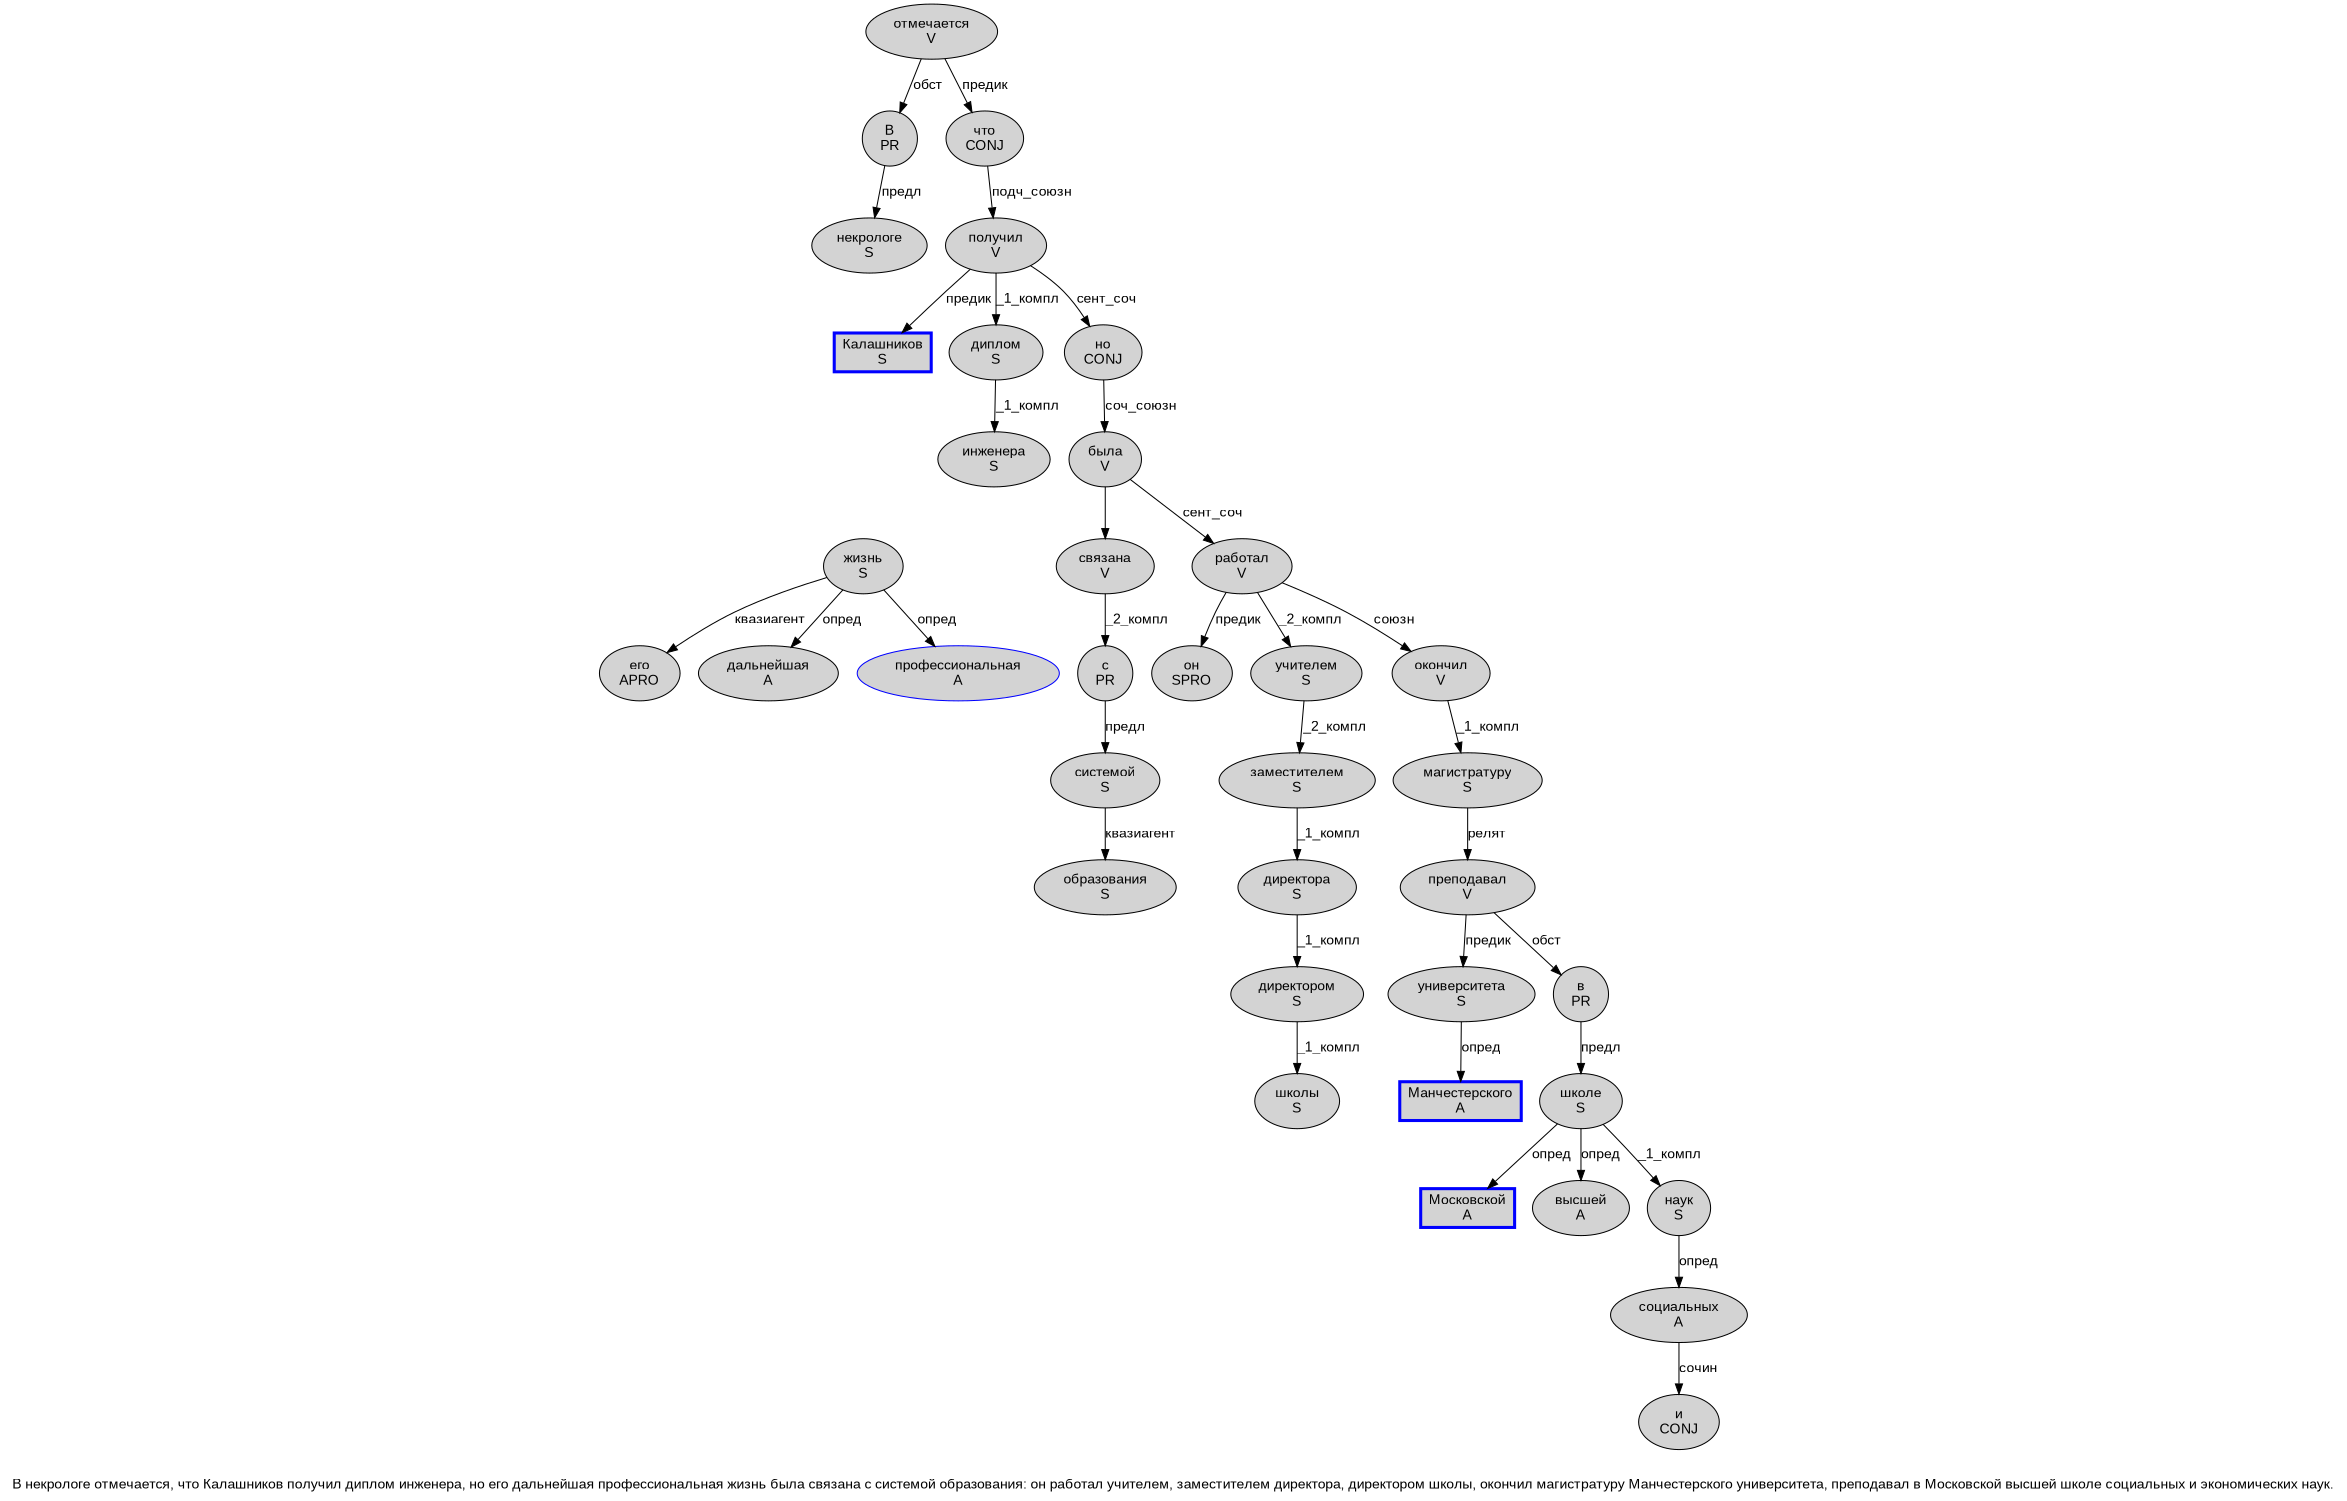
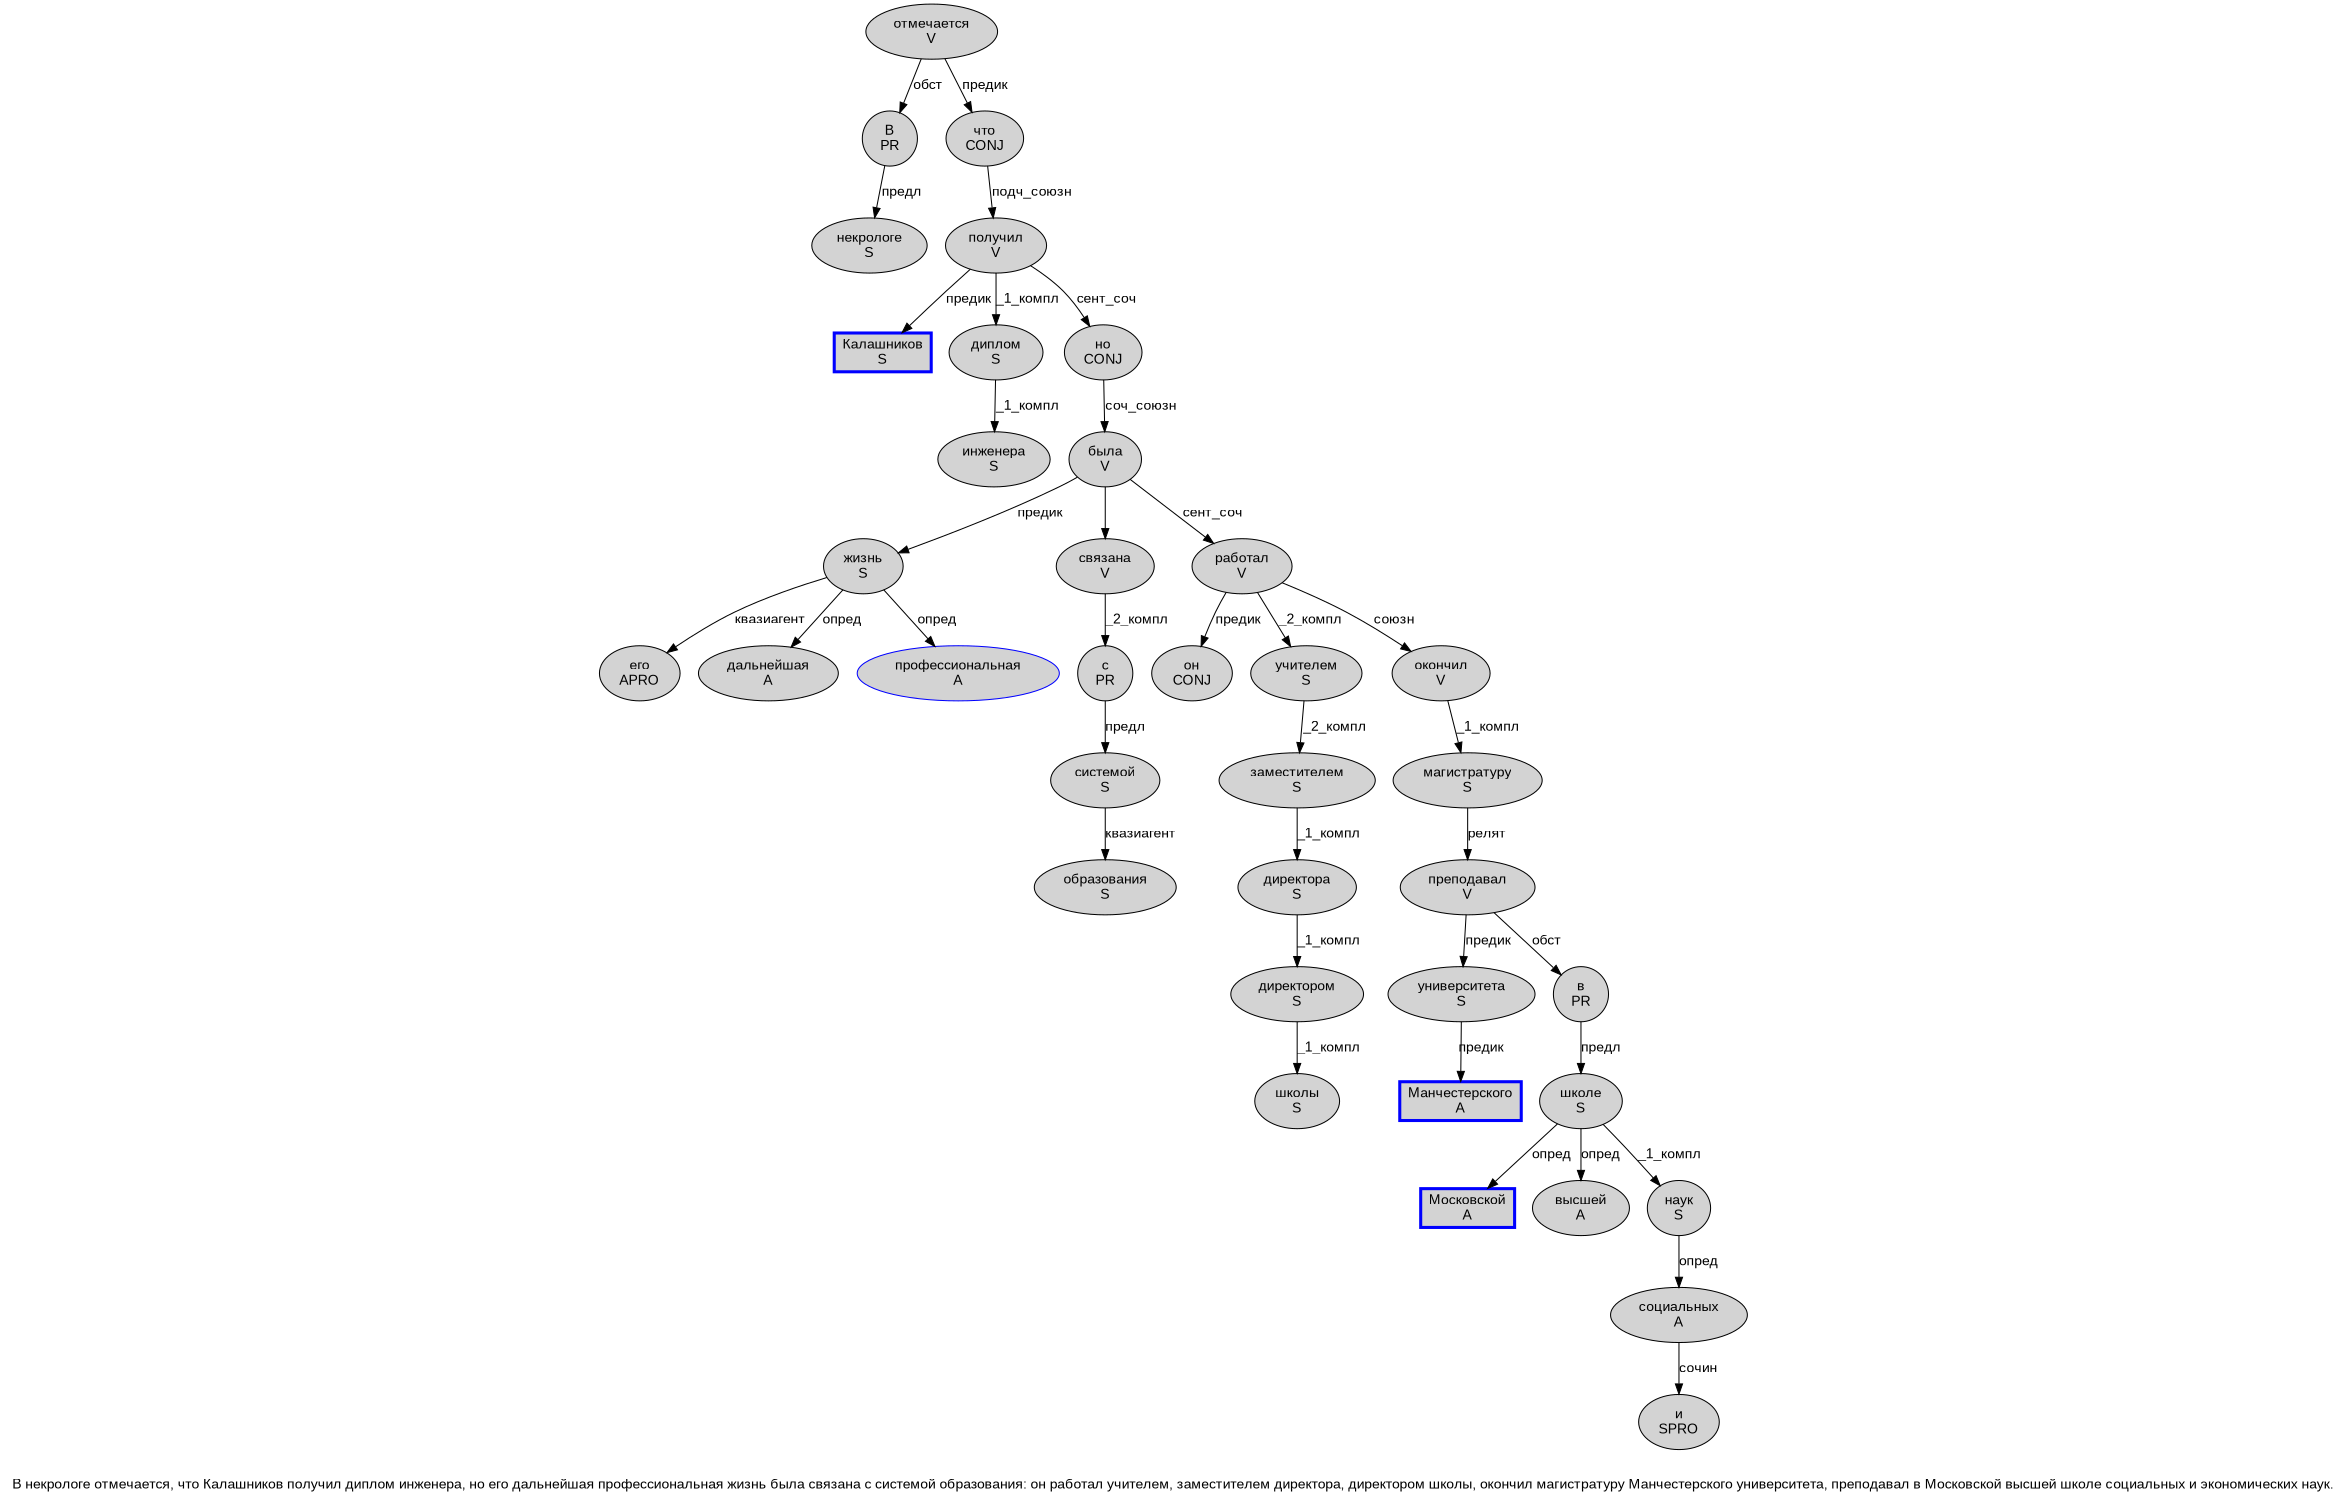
edge "была V" -> "жизнь S": added, label "предик"
node "он SPRO": label "он SPRO" -> "он CONJ"
edge "университета S" -> "Манчестерского A": label "опред" -> "предик"
node "и CONJ": label "и CONJ" -> "и SPRO"
